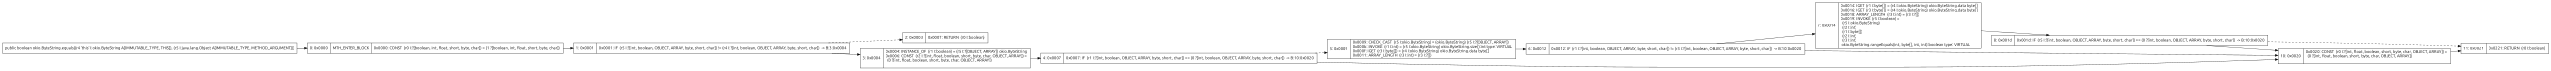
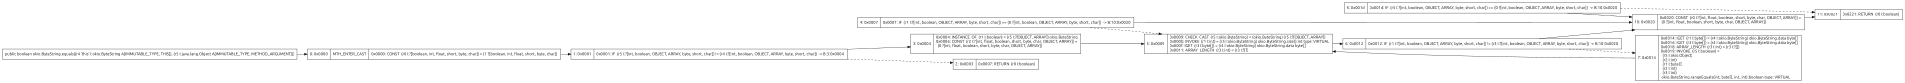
node "7: 0x0014": text "(r5 I:okio.ByteString)" -> "(r5 I:okio.Object)"
edge "7: 0x0014" -> "8: 0x001d": now "7: 0x0014" -> "5: 0x0009"
edge "6: 0x0012" -> "7: 0x0014": style solid -> dashed
node "0: 0x0000": text "MTH_ENTER_BLOCK" -> "MTH_ENTER_CAST"
edge "3: 0x0004" -> "4: 0x0007": now "3: 0x0004" -> "5: 0x0009"
